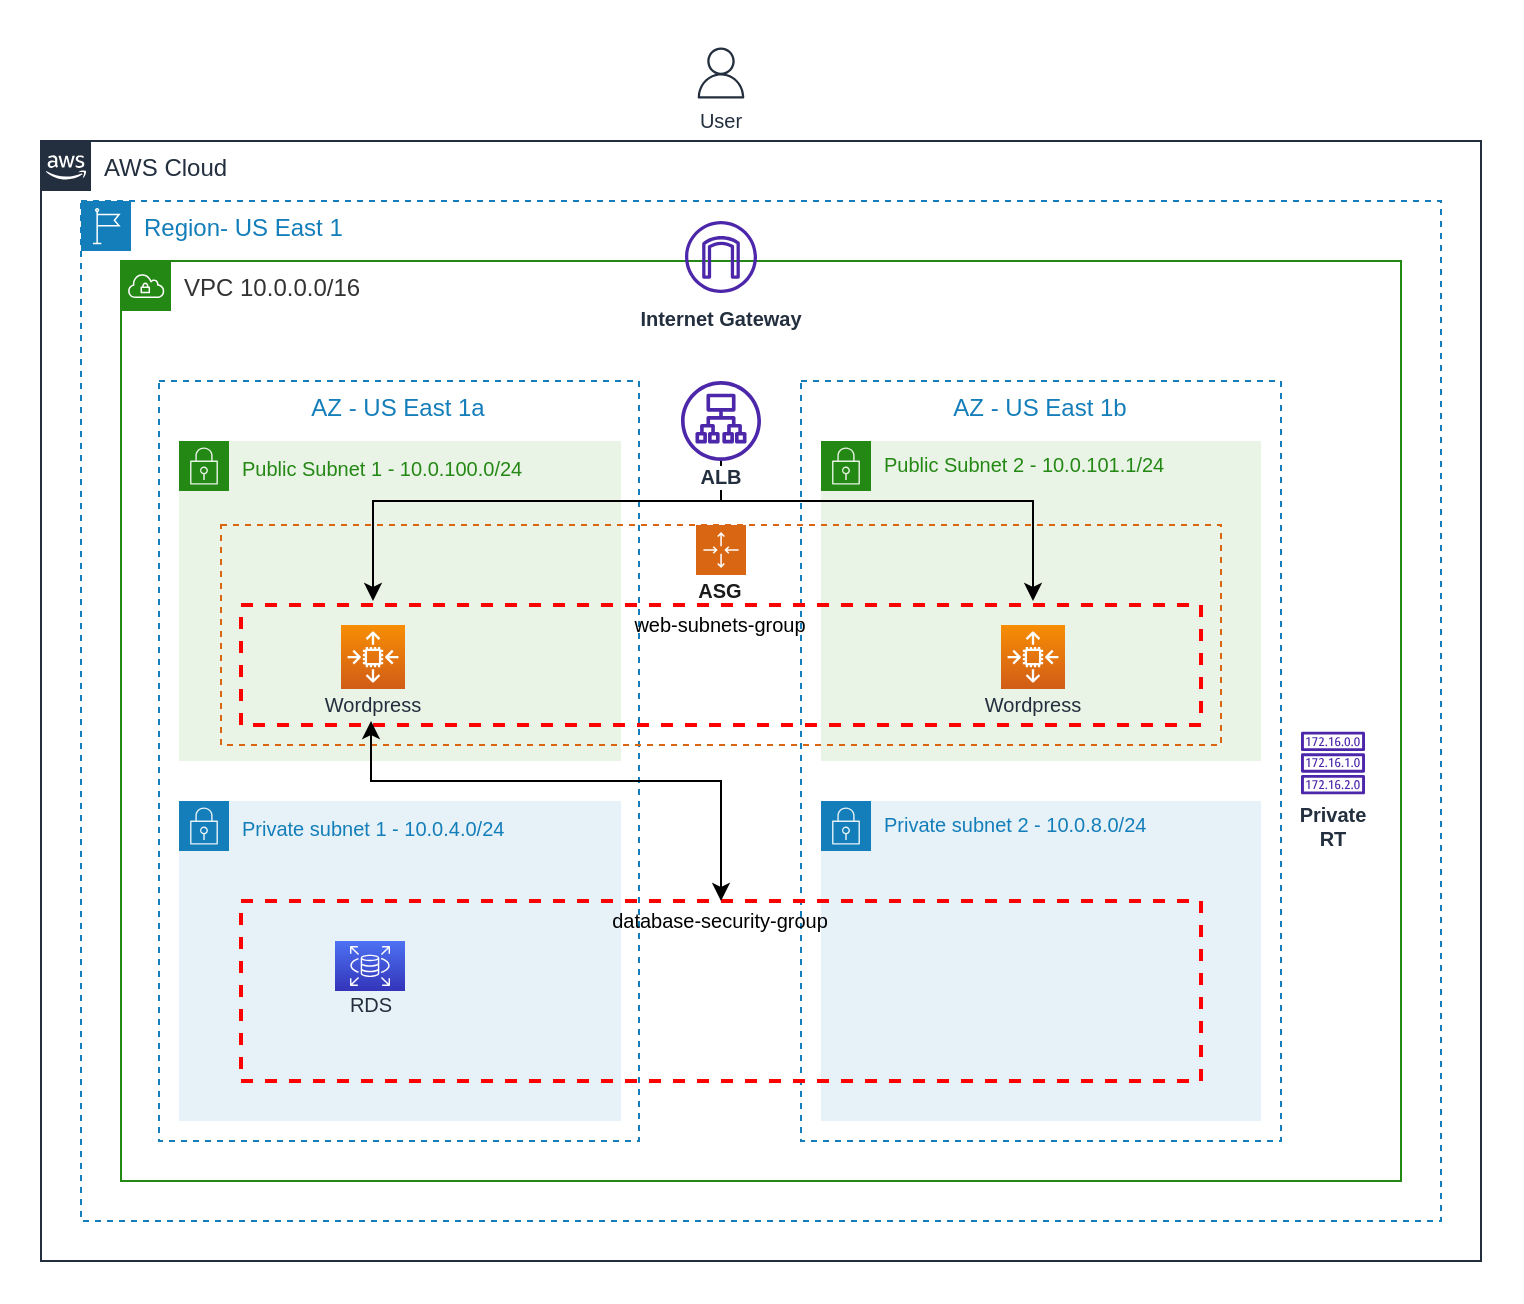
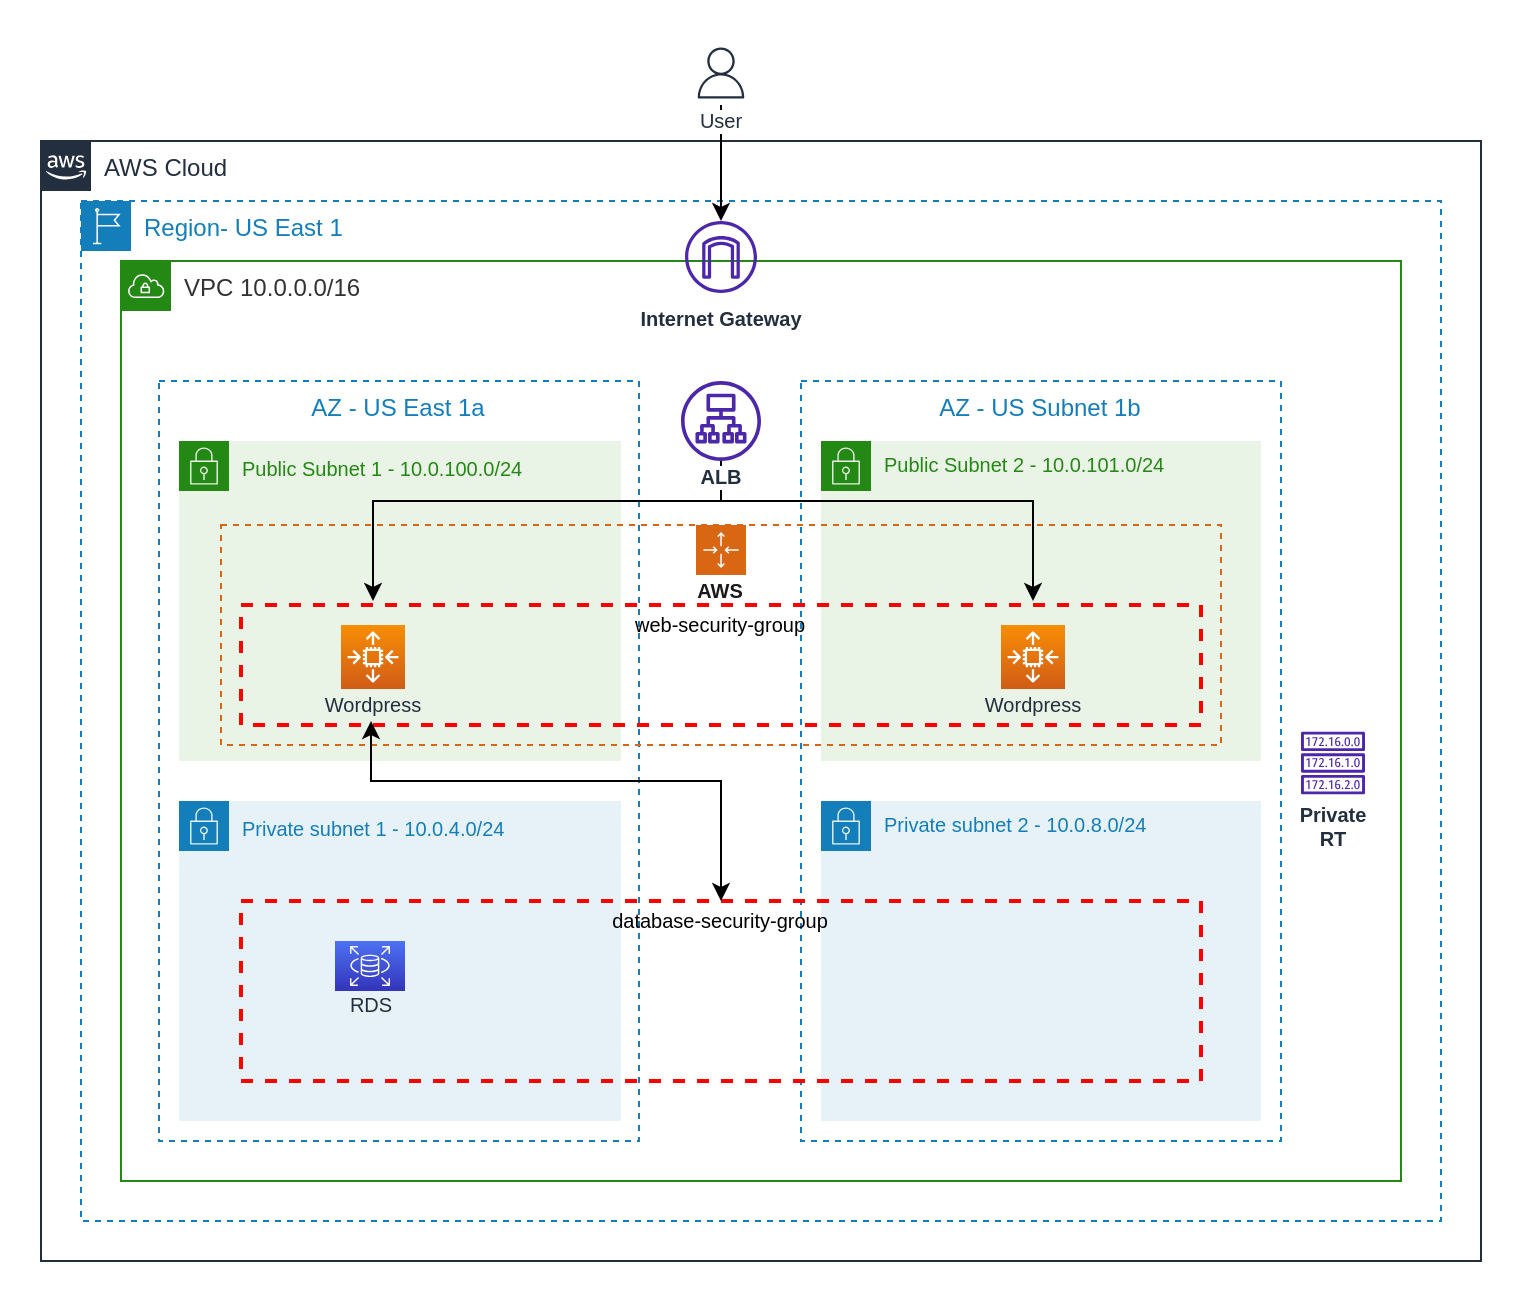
edge "User" -> "Internet Gateway": added
node "AZ - US East 1b": label "AZ - US East 1b" -> "AZ - US Subnet 1b"
node "Public Subnet 2 - 10.0.101.1/24": label "Public Subnet 2 - 10.0.101.1/24" -> "Public Subnet 2 - 10.0.101.0/24"
node "ASG": label "ASG" -> "AWS"
node "web-subnets-group": label "web-subnets-group" -> "web-security-group"
